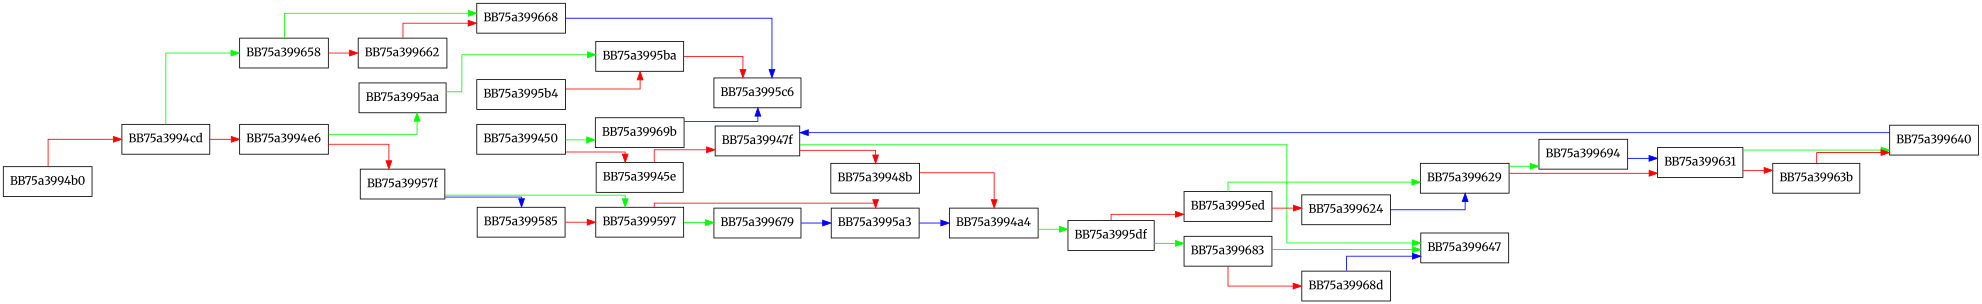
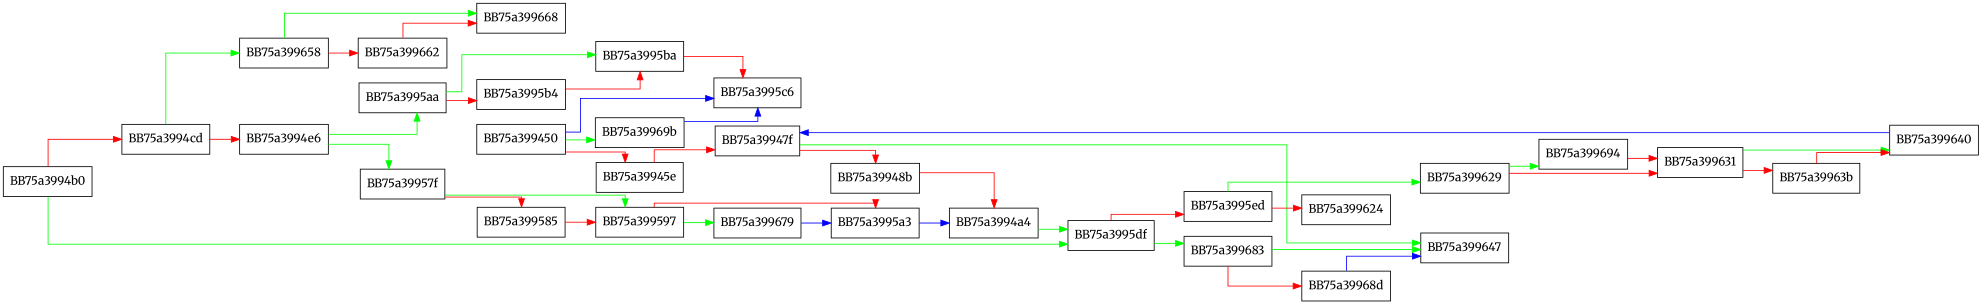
edge "BB75a399668" -> "BB75a3995c6": now "BB75a399450" -> "BB75a3995c6"
edge "BB75a3995aa" -> "BB75a3995b4": added
edge "BB75a3994e6" -> "BB75a39957f": color red -> green
edge "BB75a399694" -> "BB75a399631": color blue -> red
edge "BB75a39957f" -> "BB75a399585": color blue -> red
edge "BB75a399624" -> "BB75a399629": removed
edge "BB75a3994b0" -> "BB75a3995df": added
